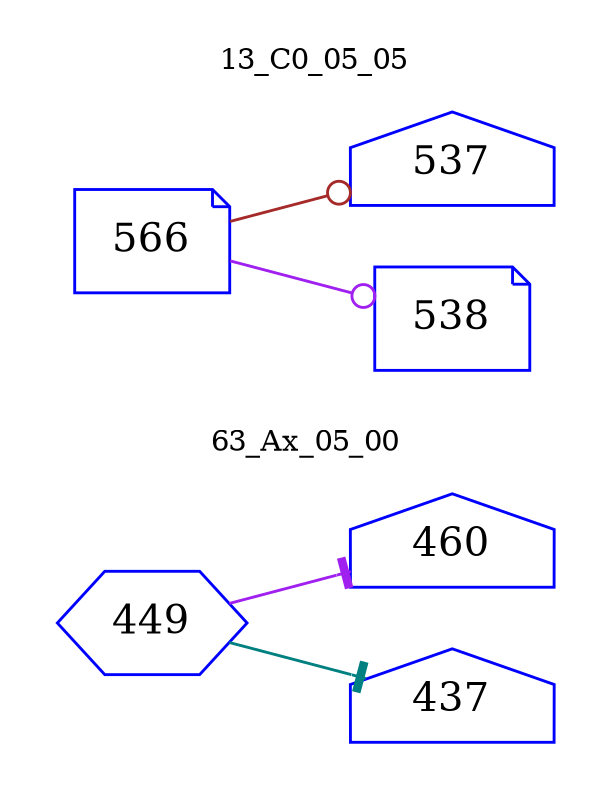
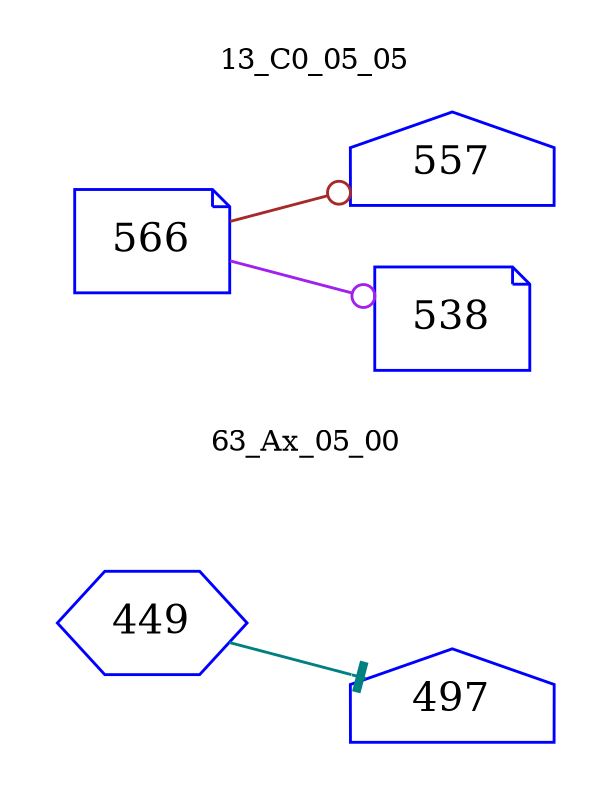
node "537": label "537" -> "557"
node "460": removed
node "437": label "437" -> "497"
